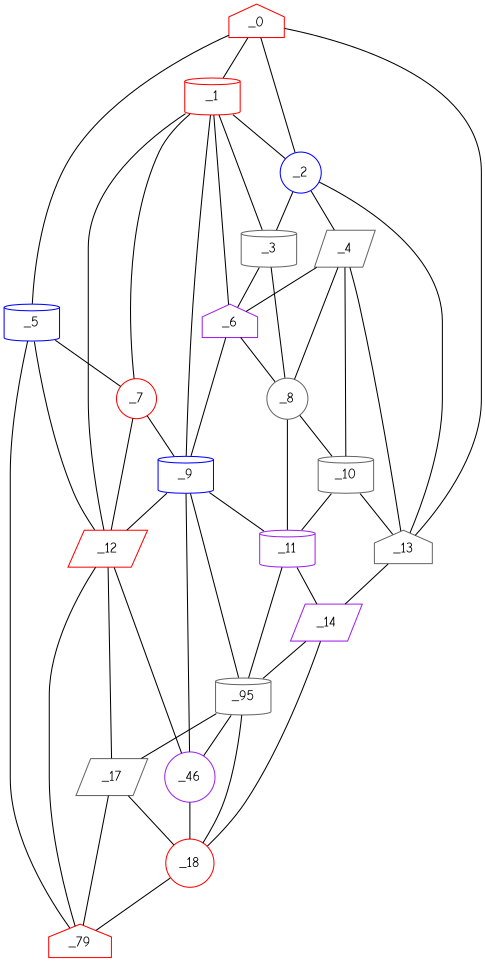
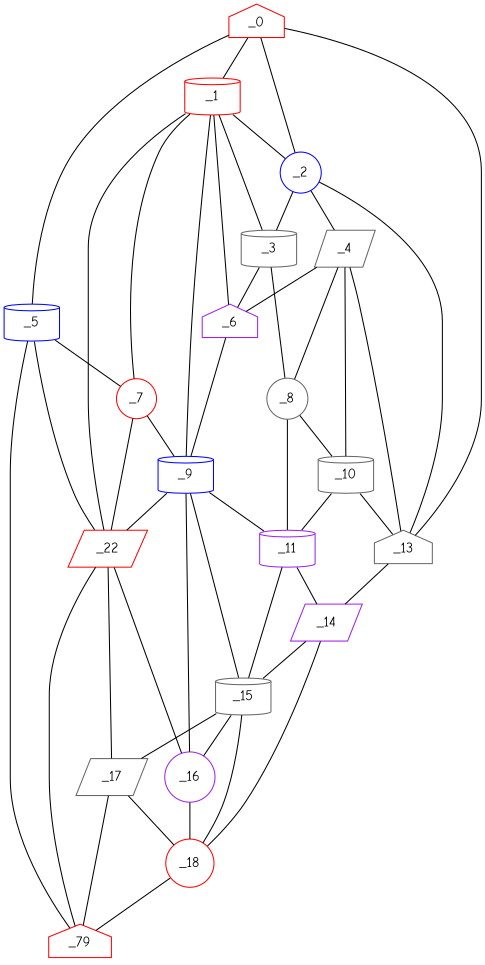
edge "_6" -- "_8": removed
node "_12": label "_12" -> "_22"
node "_95": label "_95" -> "_15"
node "_46": label "_46" -> "_16"
